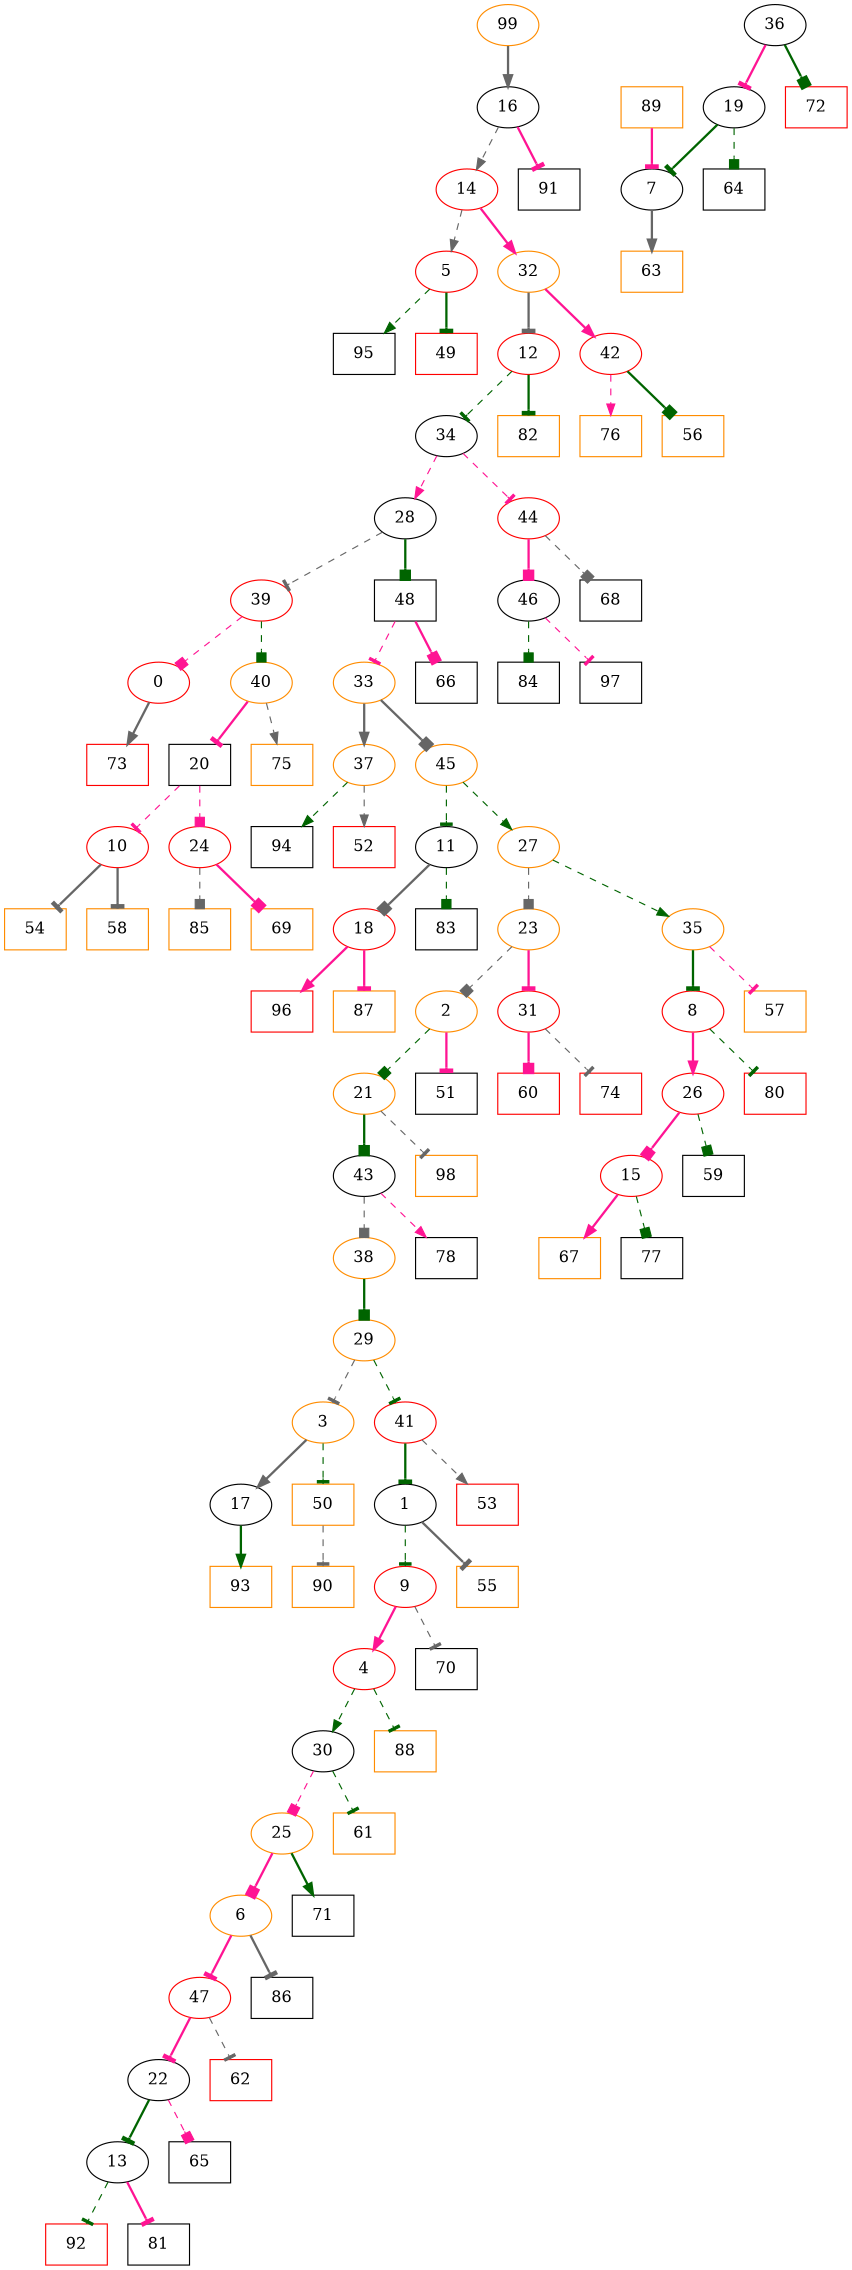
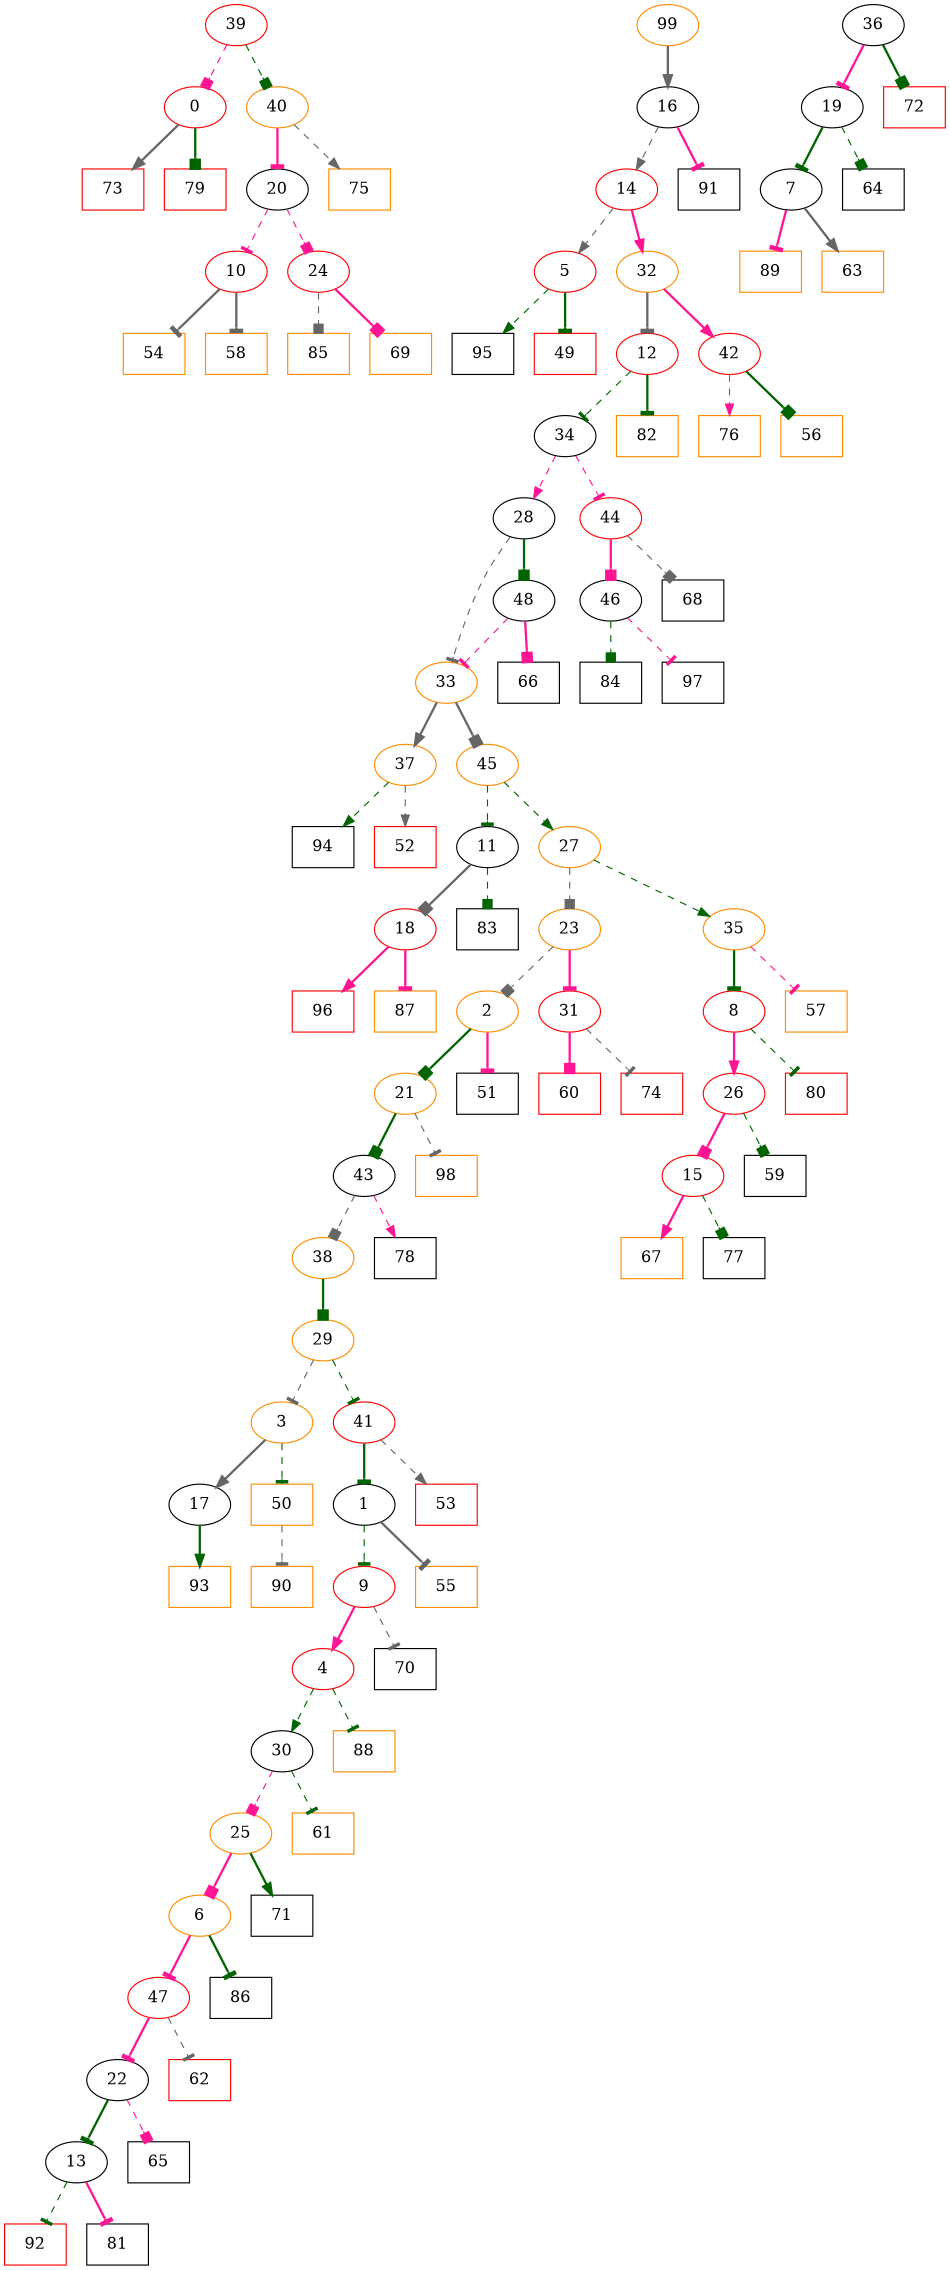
edge "89" -> "7": reversed
node "79": added
edge "28" -> "39": now "28" -> "33"
node "48": shape box -> ellipse
node "20": shape box -> ellipse
edge "2" -> "21": style dashed -> bold
edge "6" -> "86": color gray40 -> darkgreen
